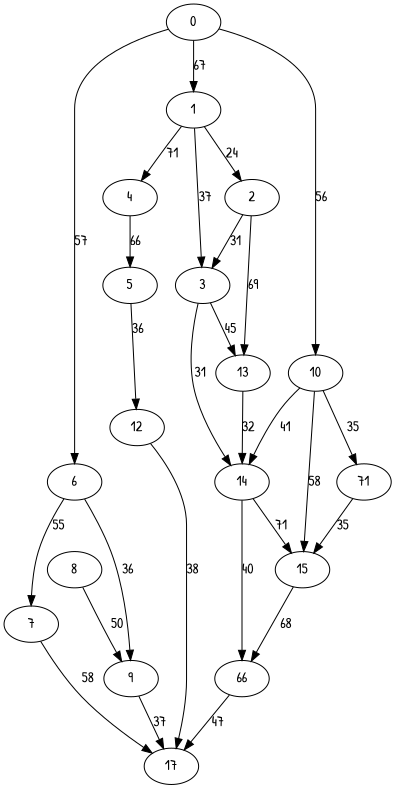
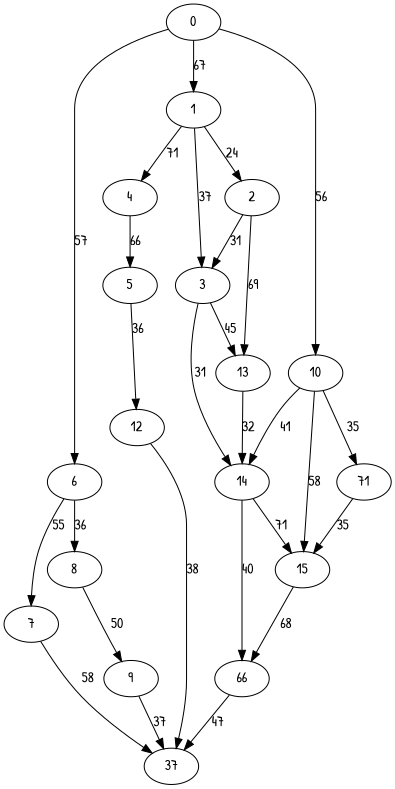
edge "6" -> "9": now "6" -> "8"
node "17": label "17" -> "37"
